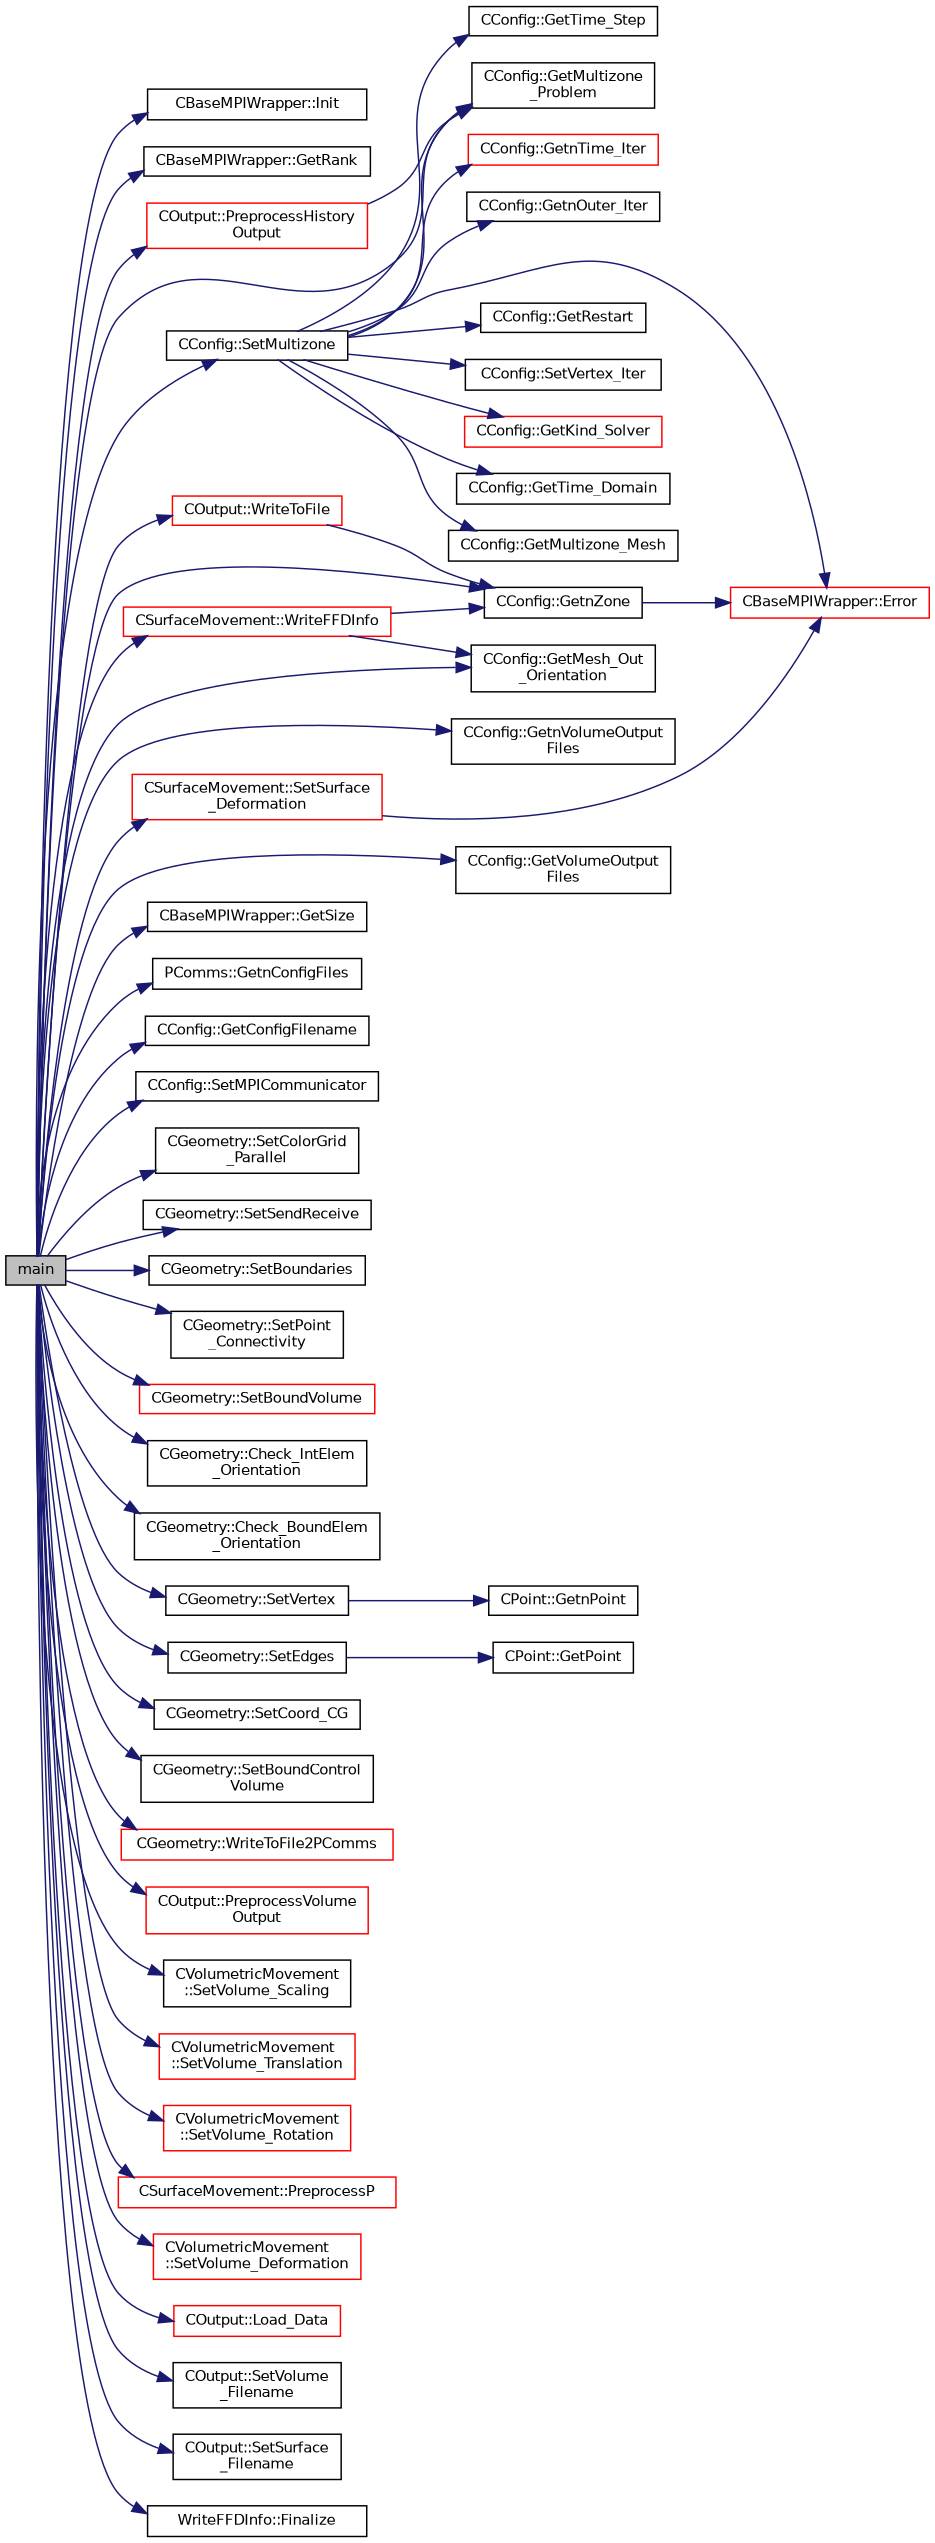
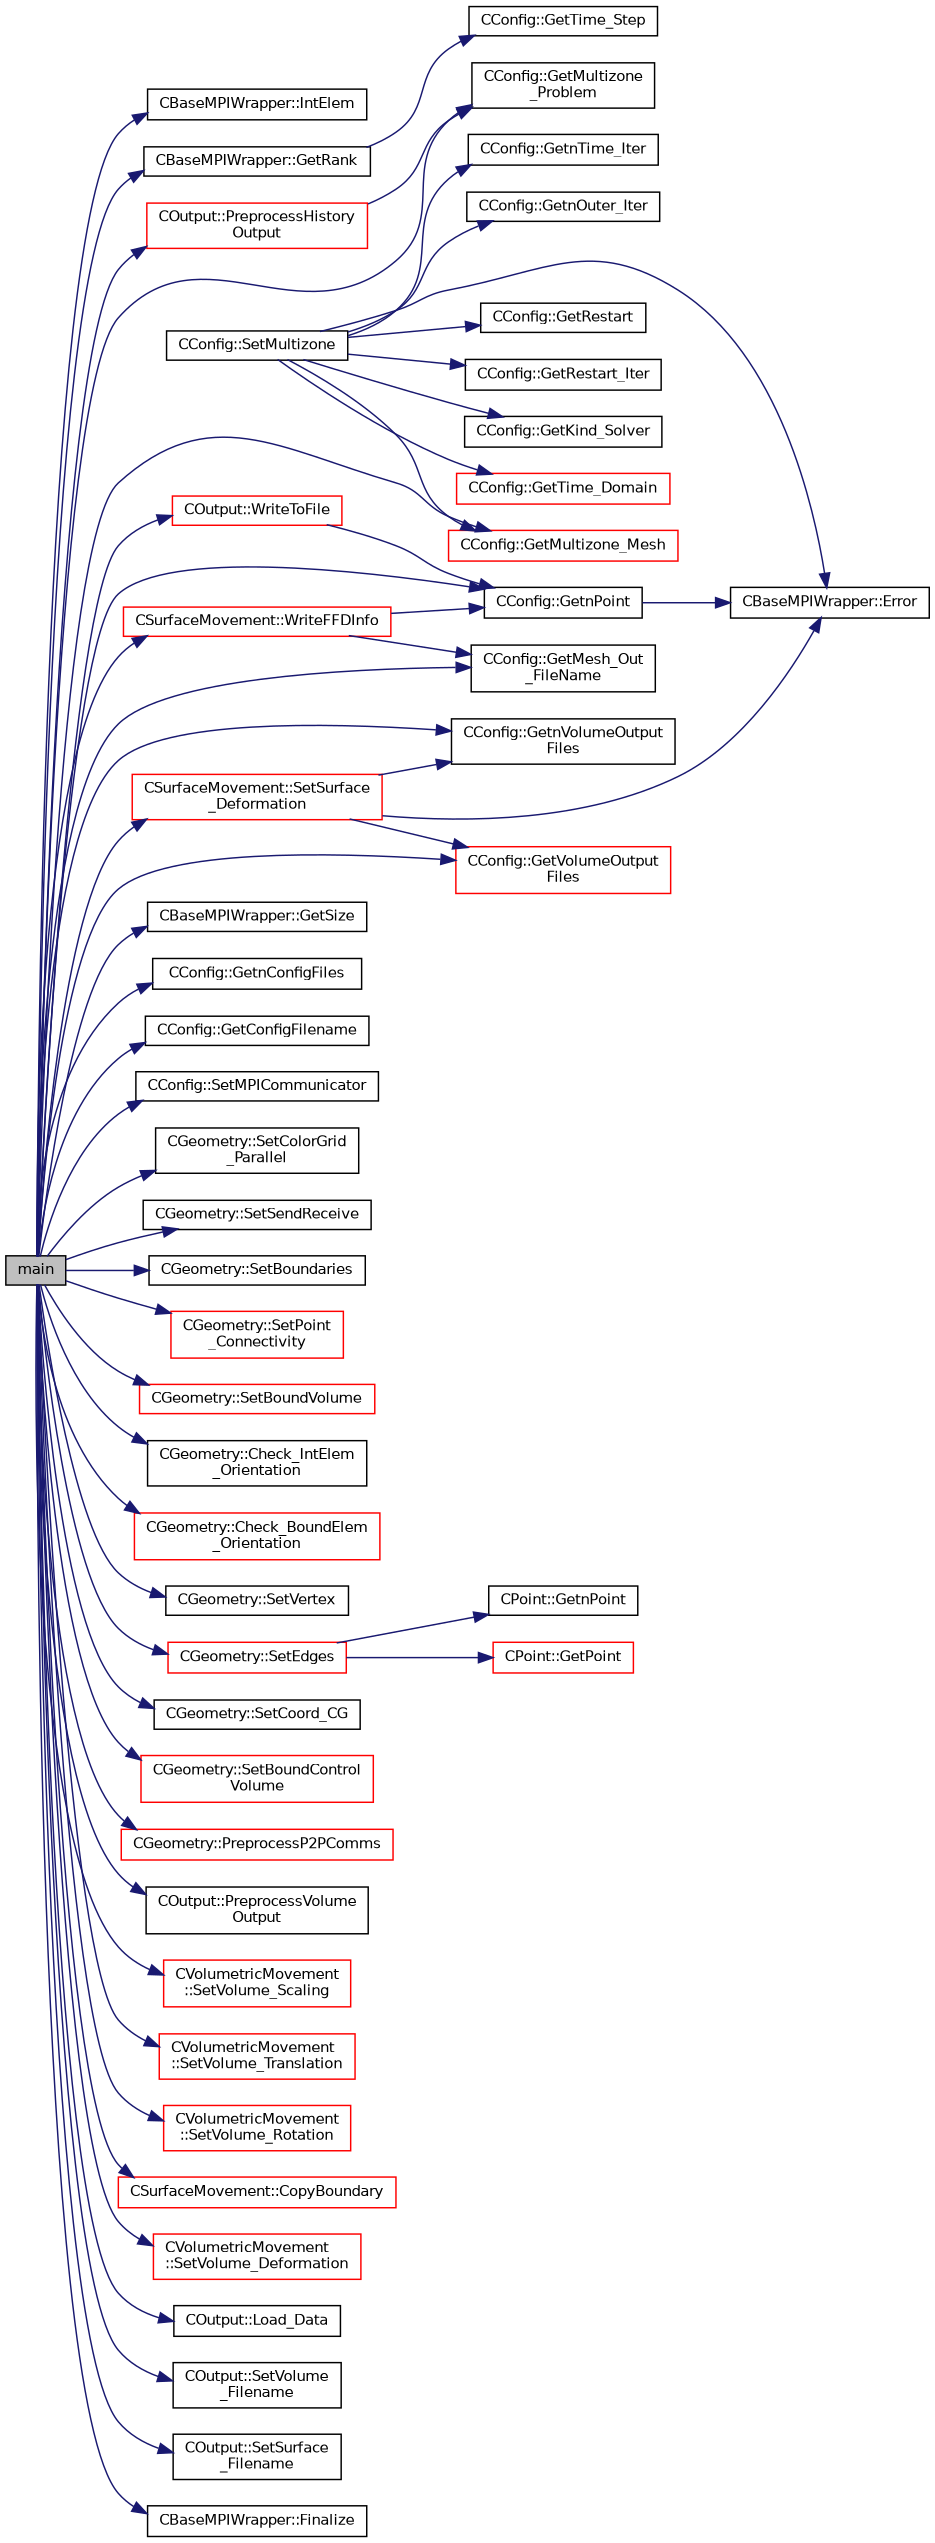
node "CBaseMPIWrapper::Init": label "CBaseMPIWrapper::Init" -> "CBaseMPIWrapper::IntElem"
edge "CConfig::SetMultizone" -> "CConfig::GetTime_Step": now "CBaseMPIWrapper::GetRank" -> "CConfig::GetTime_Step"
node "CConfig::GetnTime_Iter": color red -> black
edge "CConfig::SetMultizone" -> "CConfig::GetMultizone _Problem": removed
node "CConfig::SetVertex_Iter": label "CConfig::SetVertex_Iter" -> "CConfig::GetRestart_Iter"
node "CConfig::GetKind_Solver": color red -> black
node "CConfig::GetTime_Domain": color black -> red
node "CConfig::GetMultizone_Mesh": color black -> red
edge "main" -> "CConfig::SetMultizone": now "main" -> "CConfig::GetMultizone_Mesh"
node "CConfig::GetnZone": label "CConfig::GetnZone" -> "CConfig::GetnPoint"
node "CBaseMPIWrapper::Error": color red -> black
node "CConfig::GetMesh_Out _Orientation": label "CConfig::GetMesh_Out _Orientation" -> "CConfig::GetMesh_Out _FileName"
edge "CSurfaceMovement::SetSurface _Deformation" -> "CConfig::GetnVolumeOutput Files": added
edge "CSurfaceMovement::SetSurface _Deformation" -> "CConfig::GetVolumeOutput Files": added
node "CConfig::GetVolumeOutput Files": color black -> red
node "PComms::GetnConfigFiles": label "PComms::GetnConfigFiles" -> "CConfig::GetnConfigFiles"
node "CGeometry::SetPoint _Connectivity": color black -> red
node "CGeometry::Check_BoundElem _Orientation": color black -> red
edge "CGeometry::SetVertex" -> "CPoint::GetnPoint": now "CGeometry::SetEdges" -> "CPoint::GetnPoint"
node "CGeometry::SetEdges": color black -> red
node "CPoint::GetPoint": color black -> red
node "CGeometry::SetBoundControl Volume": color black -> red
node "CGeometry::WriteToFile2PComms": label "CGeometry::WriteToFile2PComms" -> "CGeometry::PreprocessP2PComms"
node "COutput::PreprocessVolume Output": color red -> black
node "CVolumetricMovement ::SetVolume_Scaling": color black -> red
node "CSurfaceMovement::PreprocessP": label "CSurfaceMovement::PreprocessP" -> "CSurfaceMovement::CopyBoundary"
node "COutput::Load_Data": color red -> black
node "WriteFFDInfo::Finalize": label "WriteFFDInfo::Finalize" -> "CBaseMPIWrapper::Finalize"
